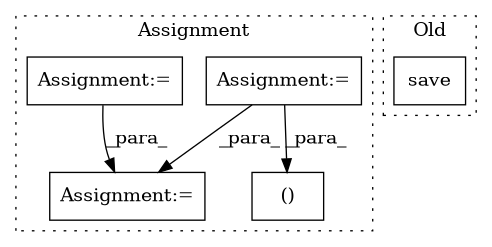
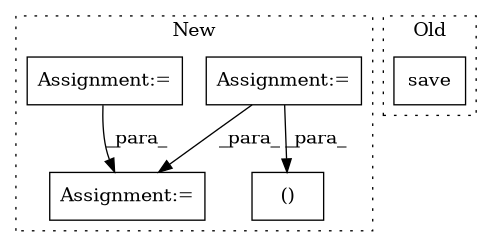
cluster "Assignment": label "Assignment" -> "New"
